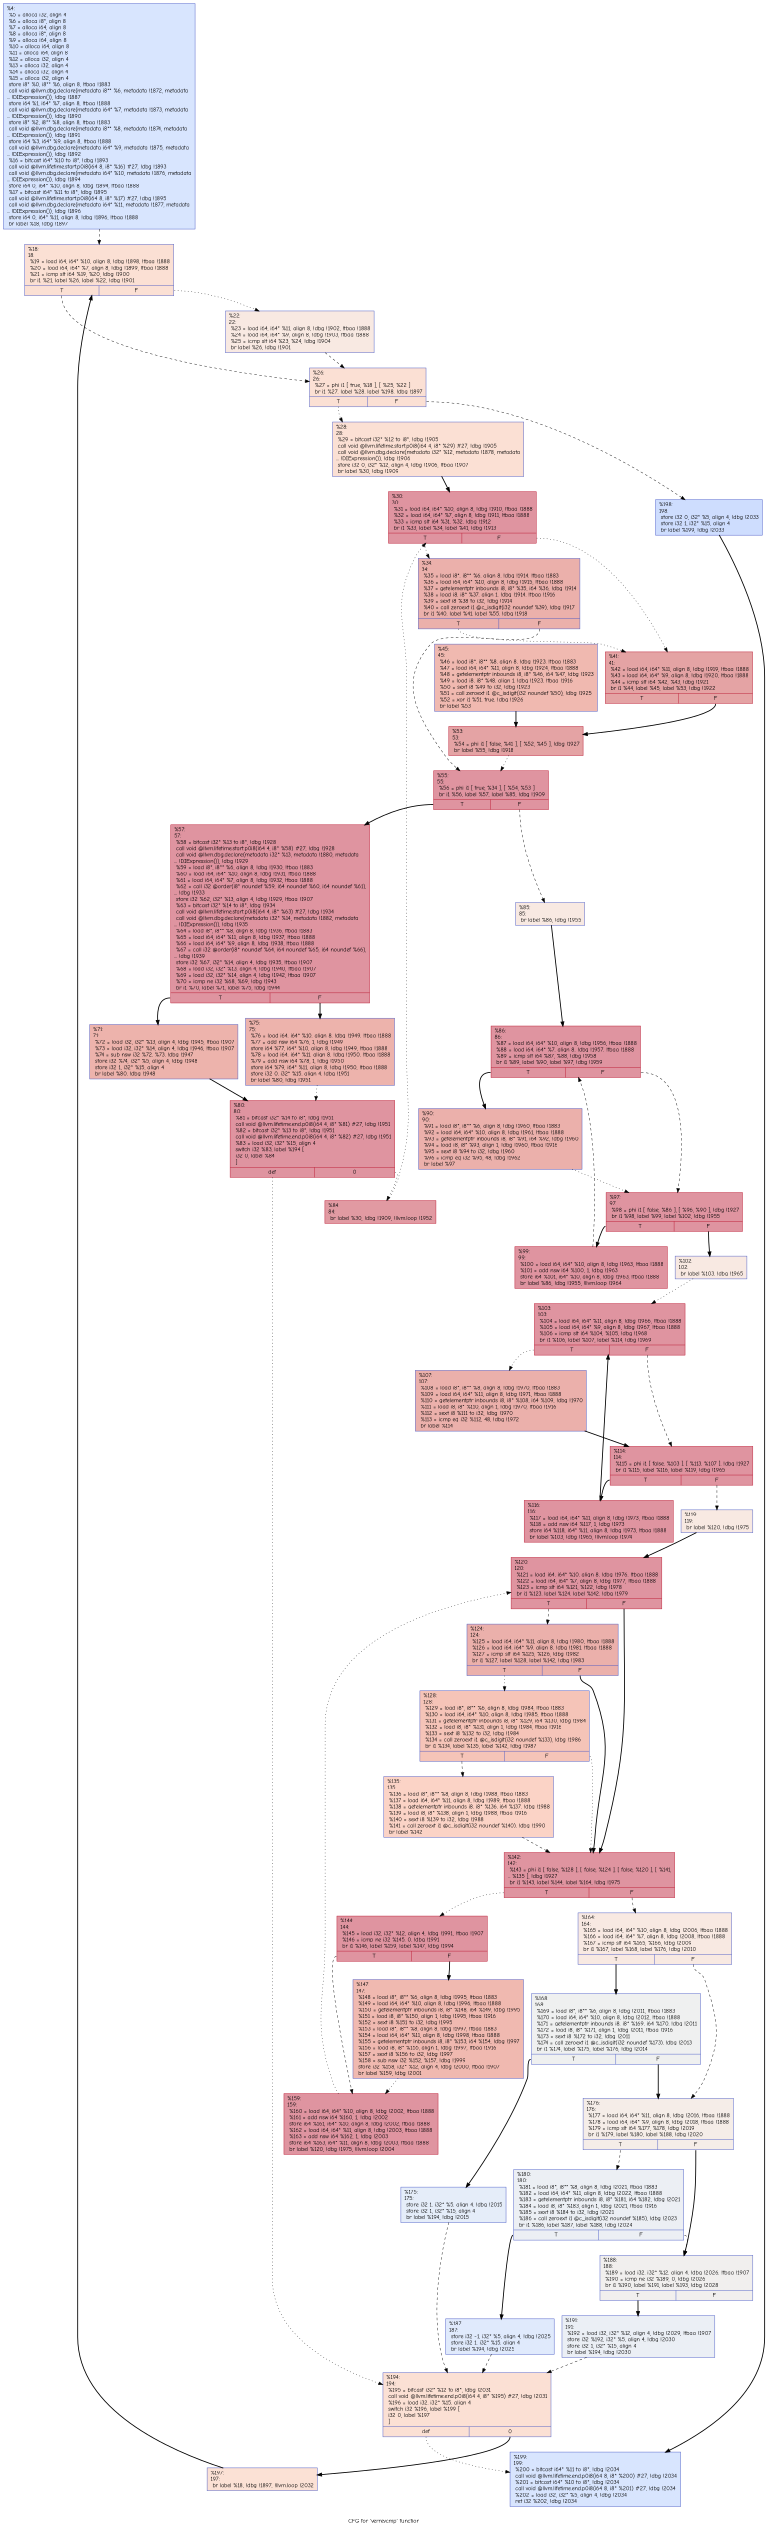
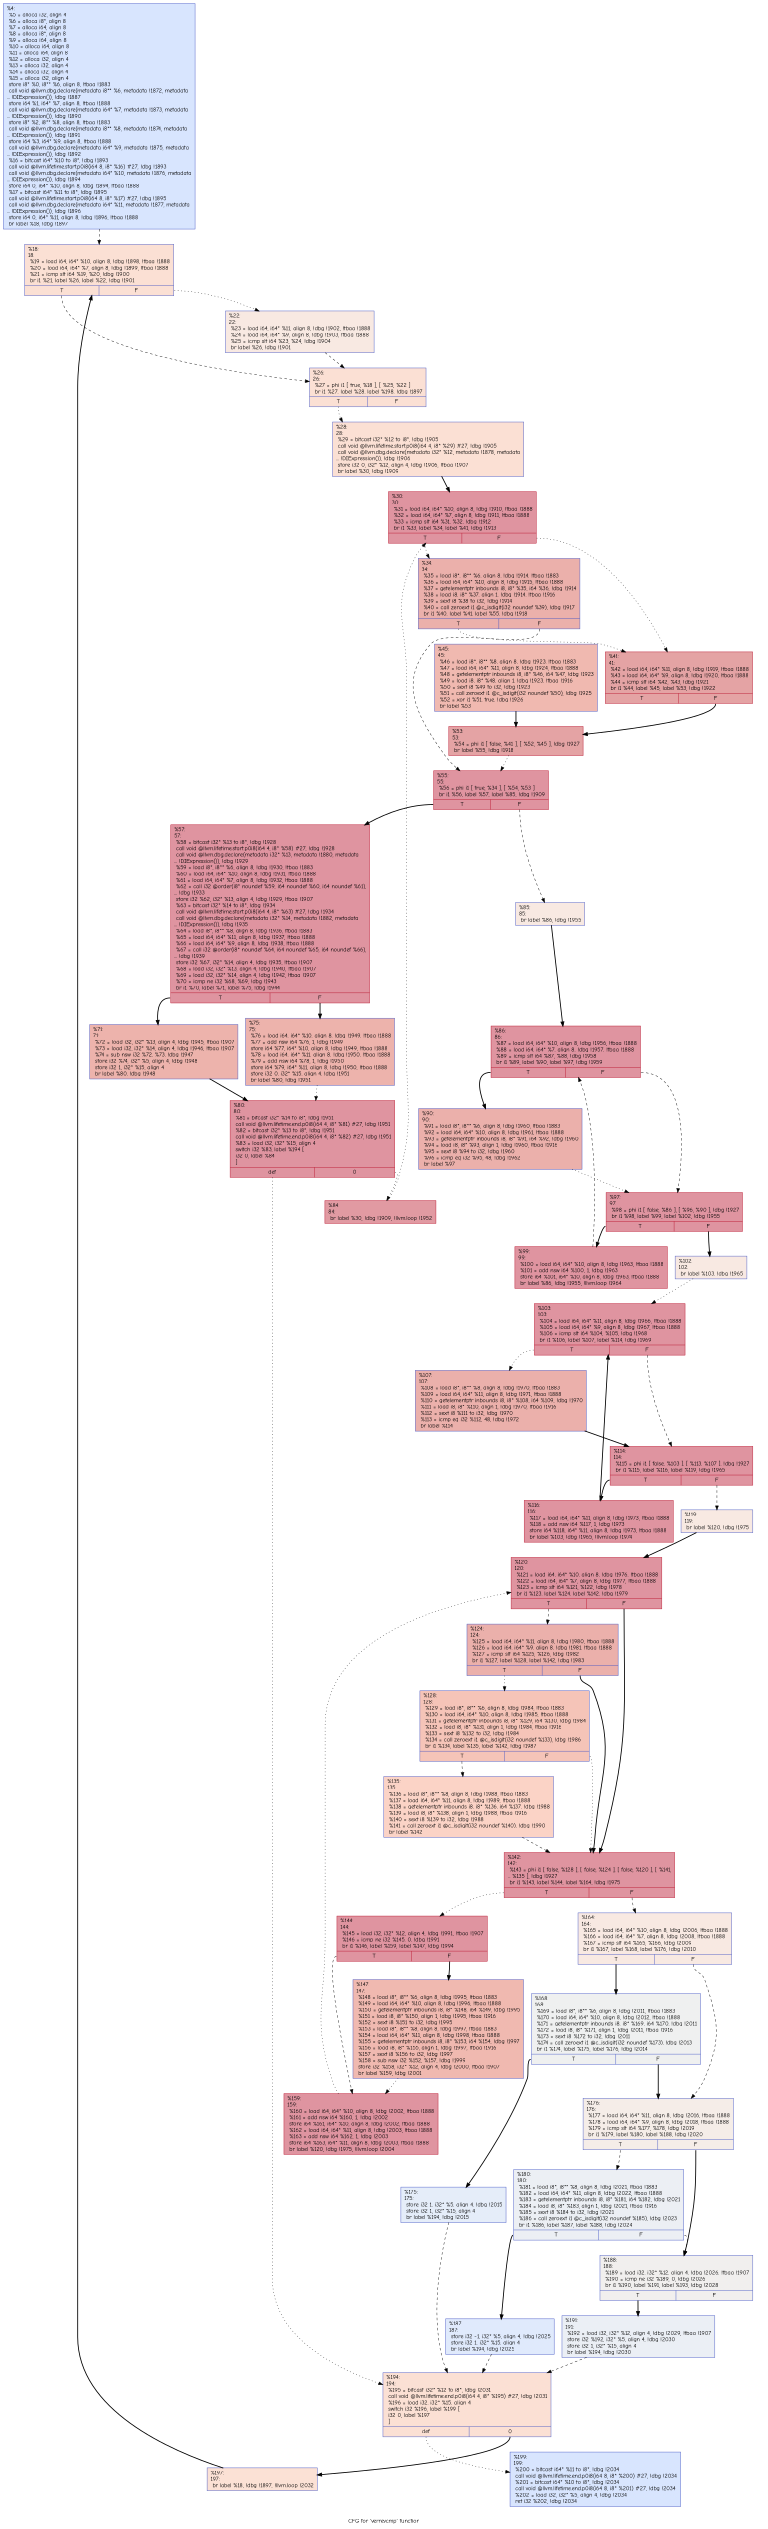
node "%198:": removed
